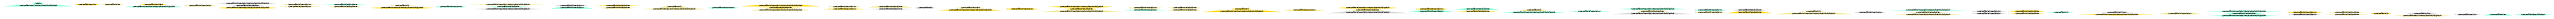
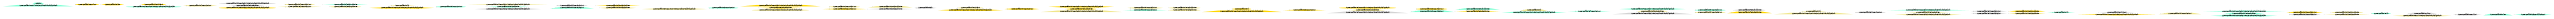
node "3 SqueezeNet/Sequential[features]/ReLU[1]/RELU": fillcolor khaki -> gold
node "24 SqueezeNet/Sequential[features]/Fire[4]/cat": removed
node "86 SqueezeNet/Sequential[features]/Fire[12]/cat": fillcolor gold -> aquamarine
